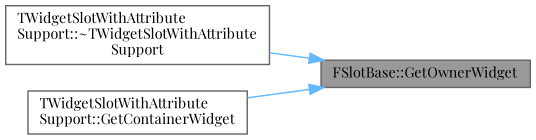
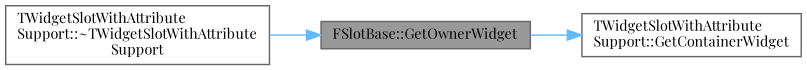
edge "TWidgetSlotWithAttribute Support::GetContainerWidget" -> "FSlotBase::GetOwnerWidget": reversed
